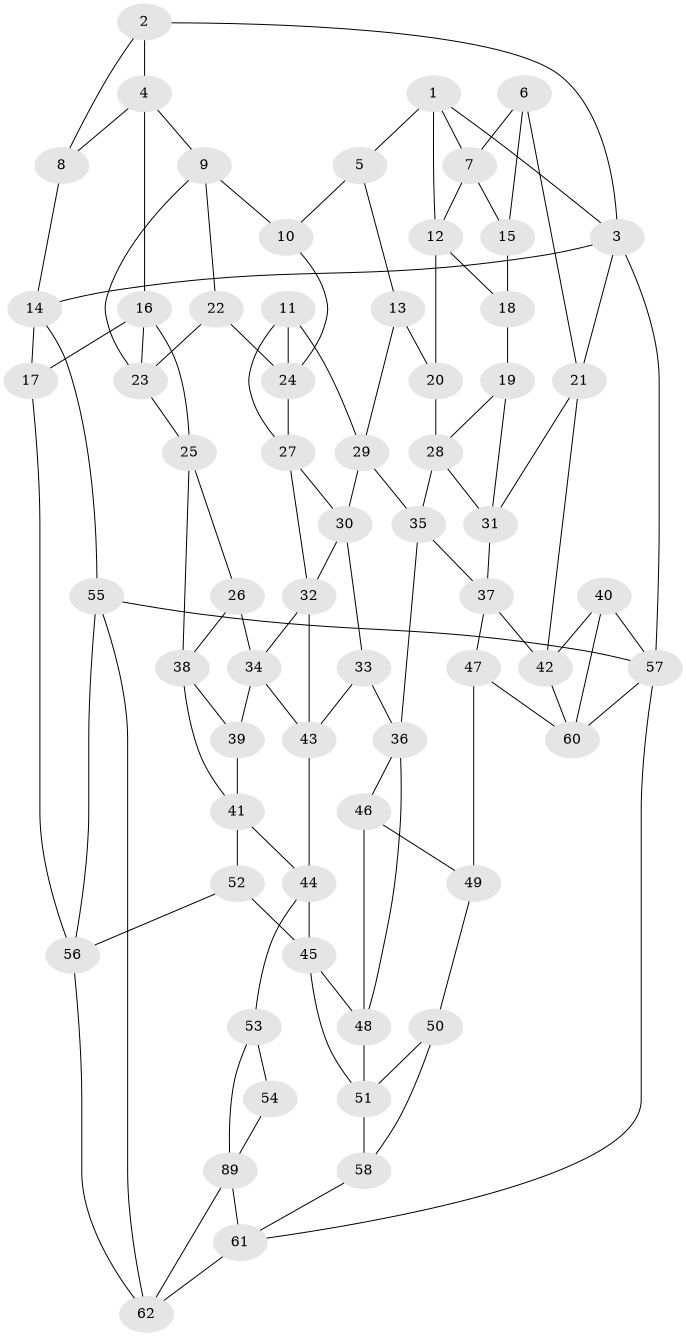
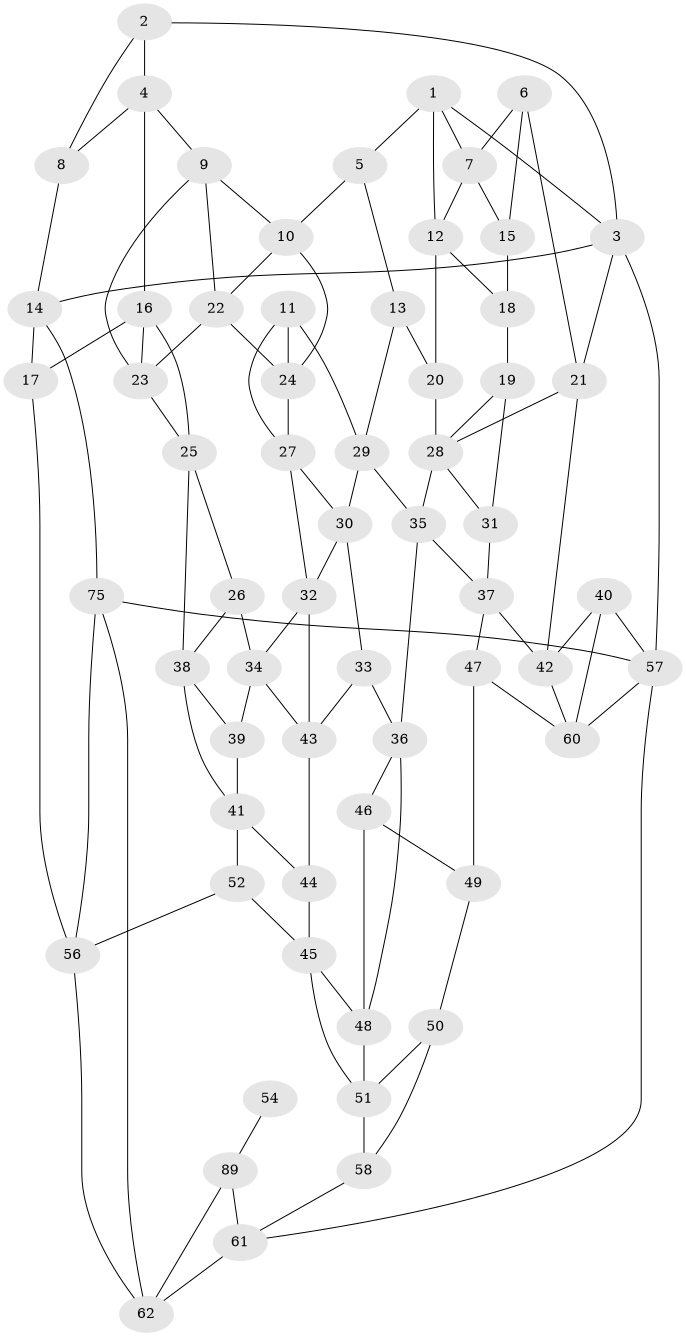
edge "10" -- "22": added
edge "21" -- "31": now "21" -- "28"
node "55": label "55" -> "75"
node "53": removed
